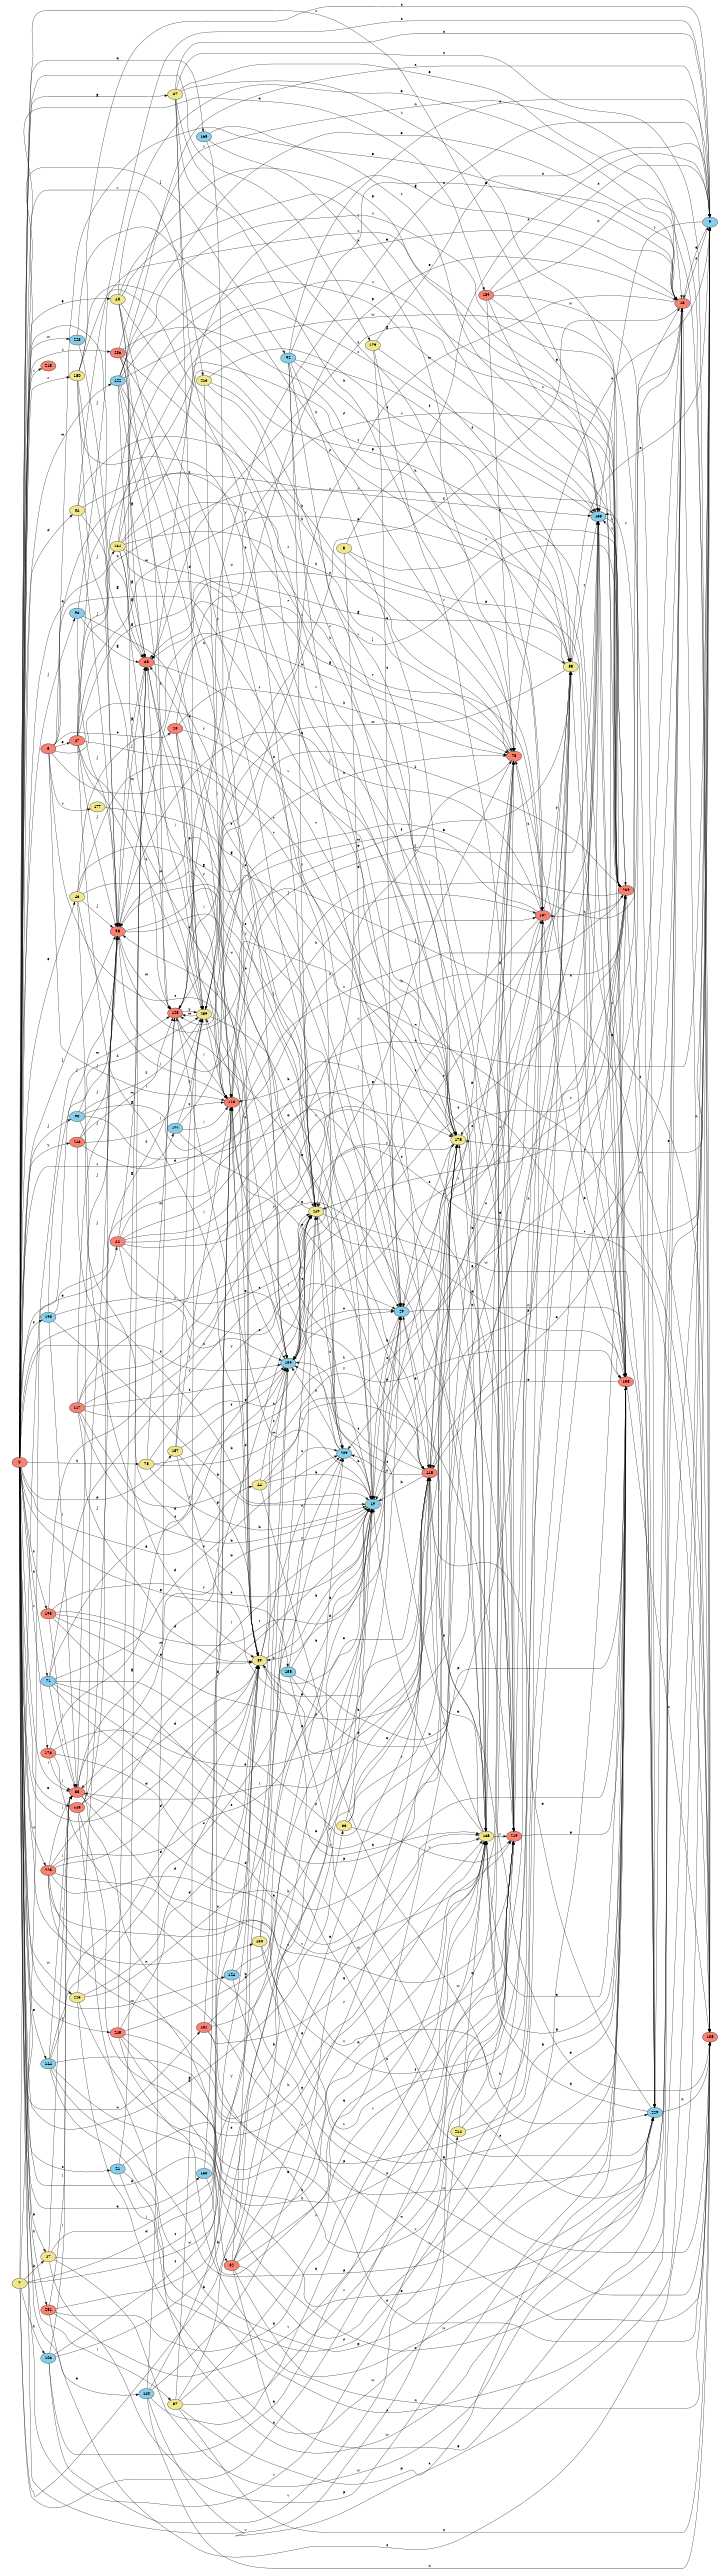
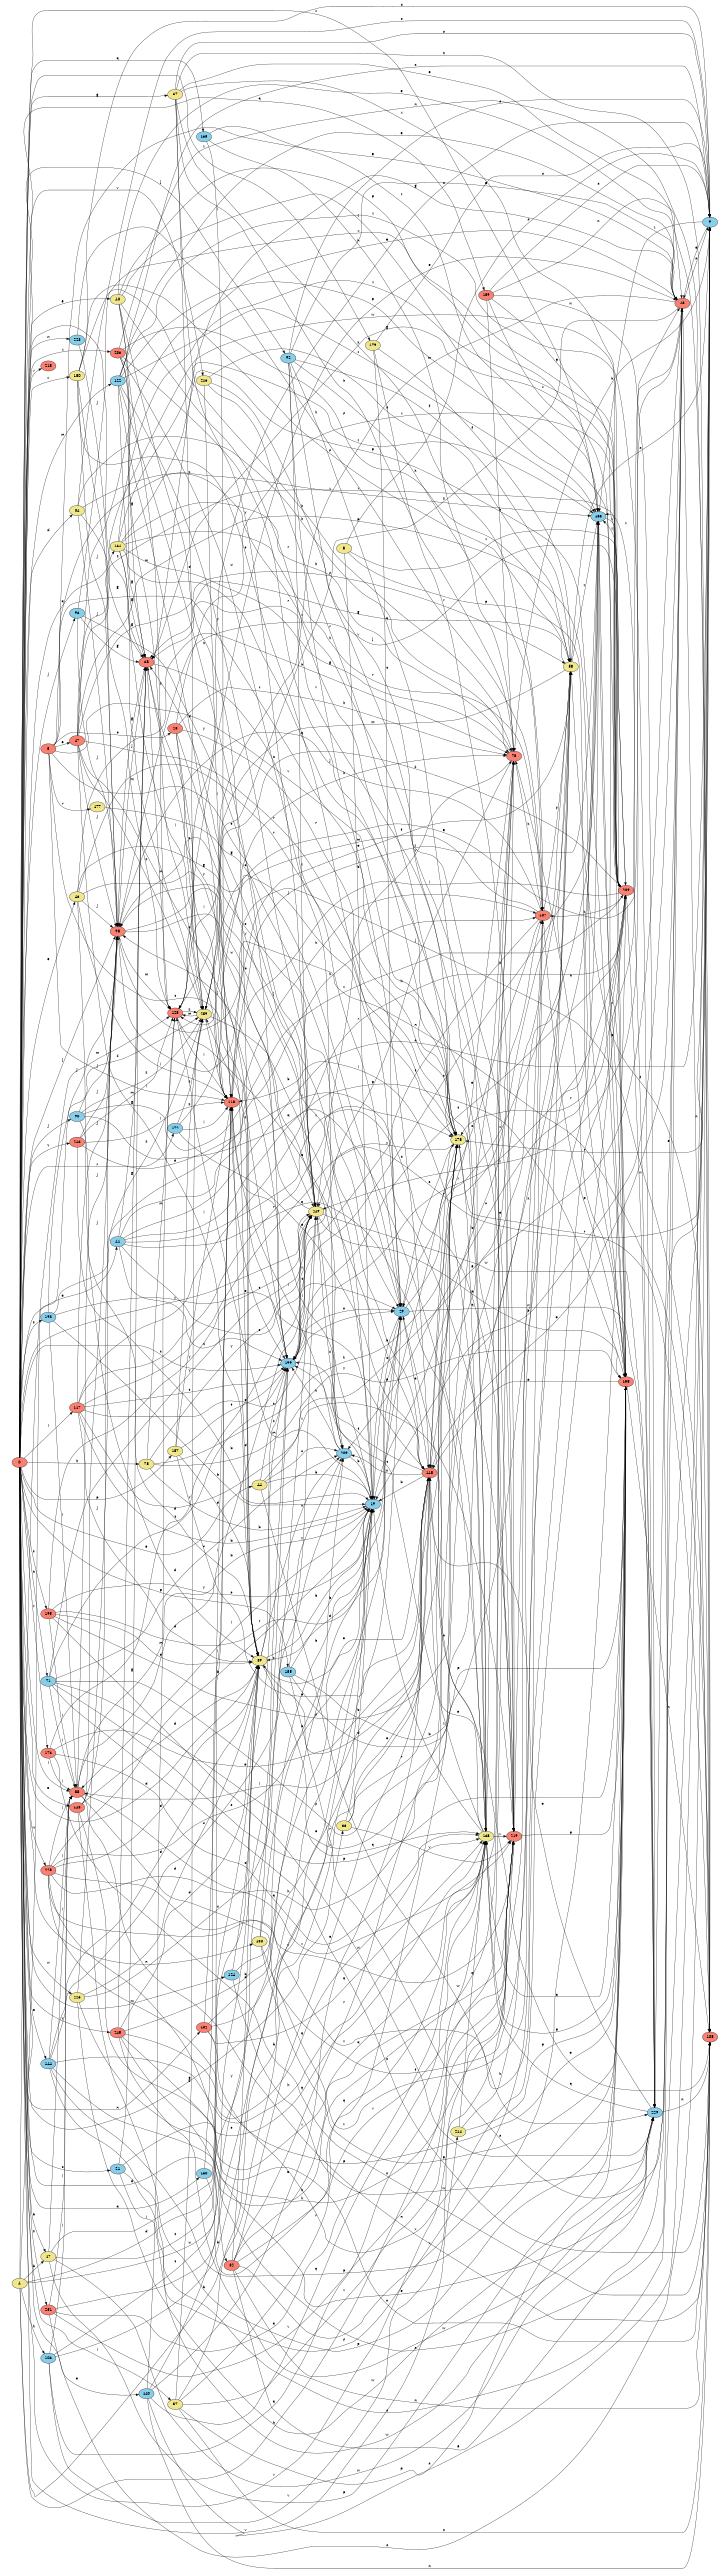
node "41": fillcolor salmon -> skyblue
edge "0" -> "117": added, label "l"
node "7": label "7" -> "4"
